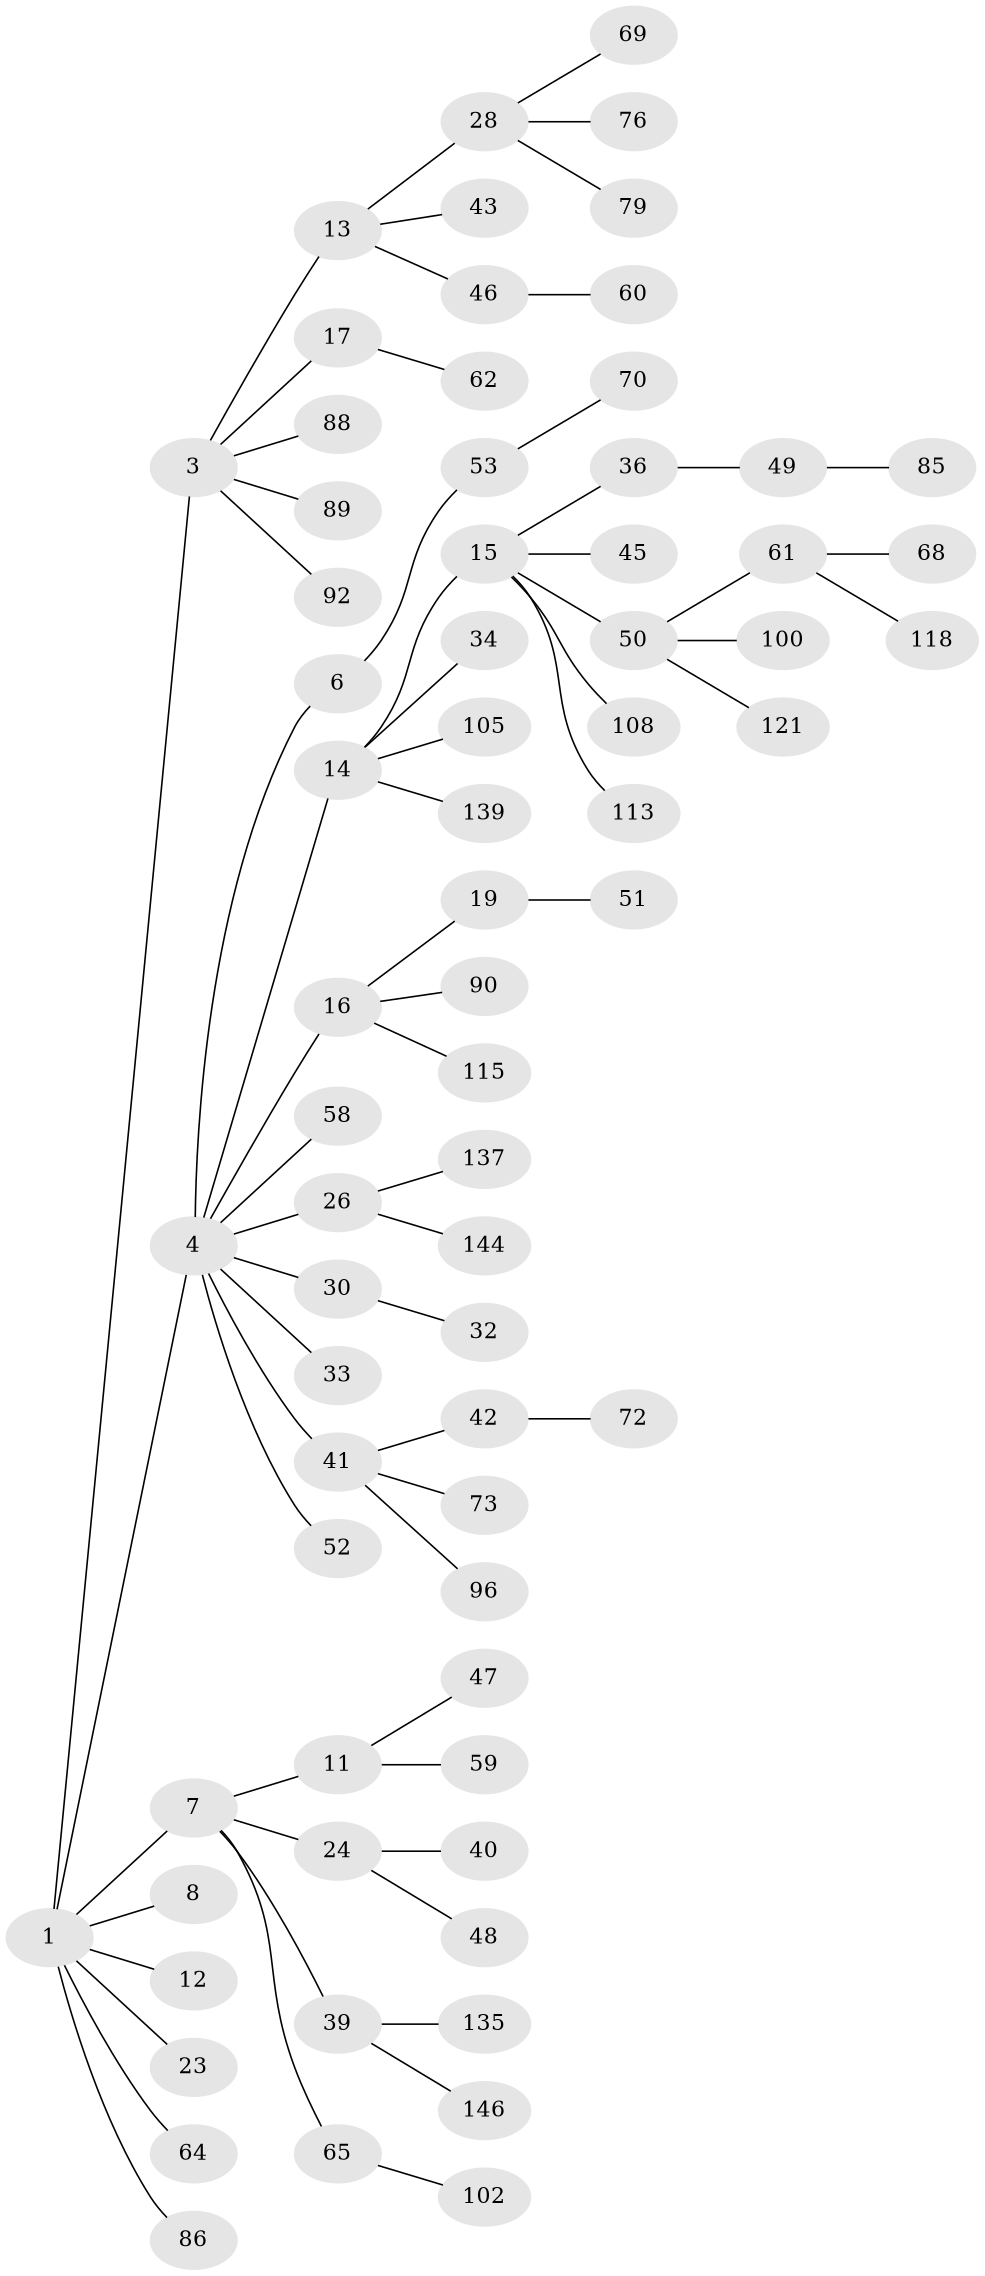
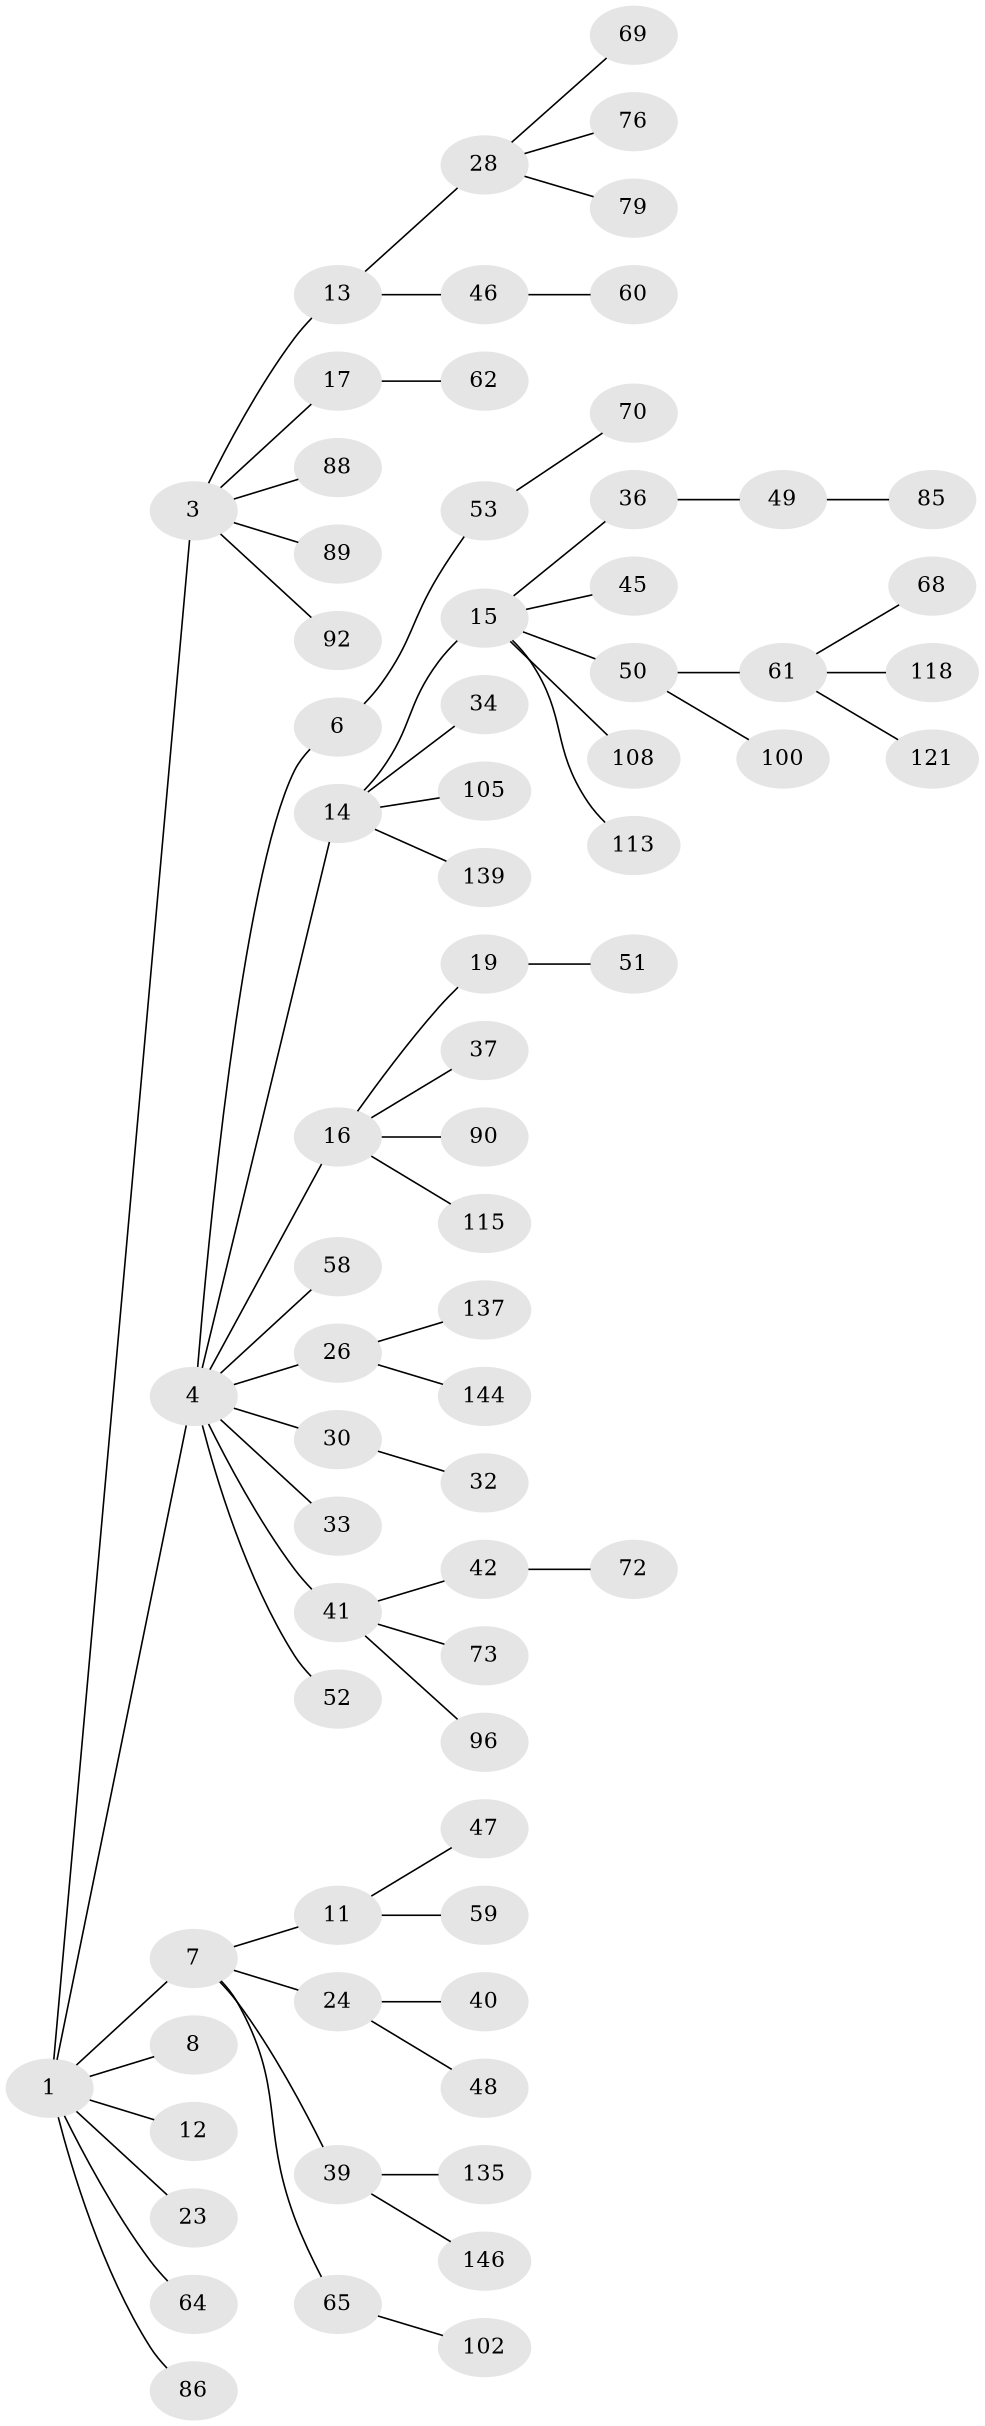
node "43": removed
edge "50" -- "121": now "61" -- "121"
node "37": added
